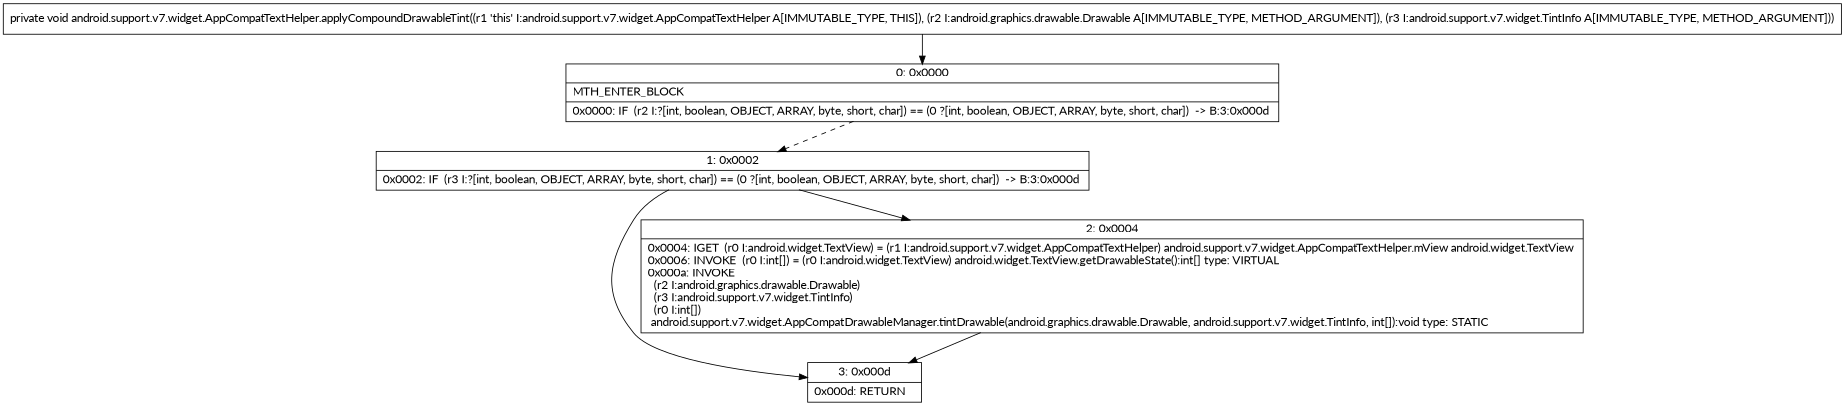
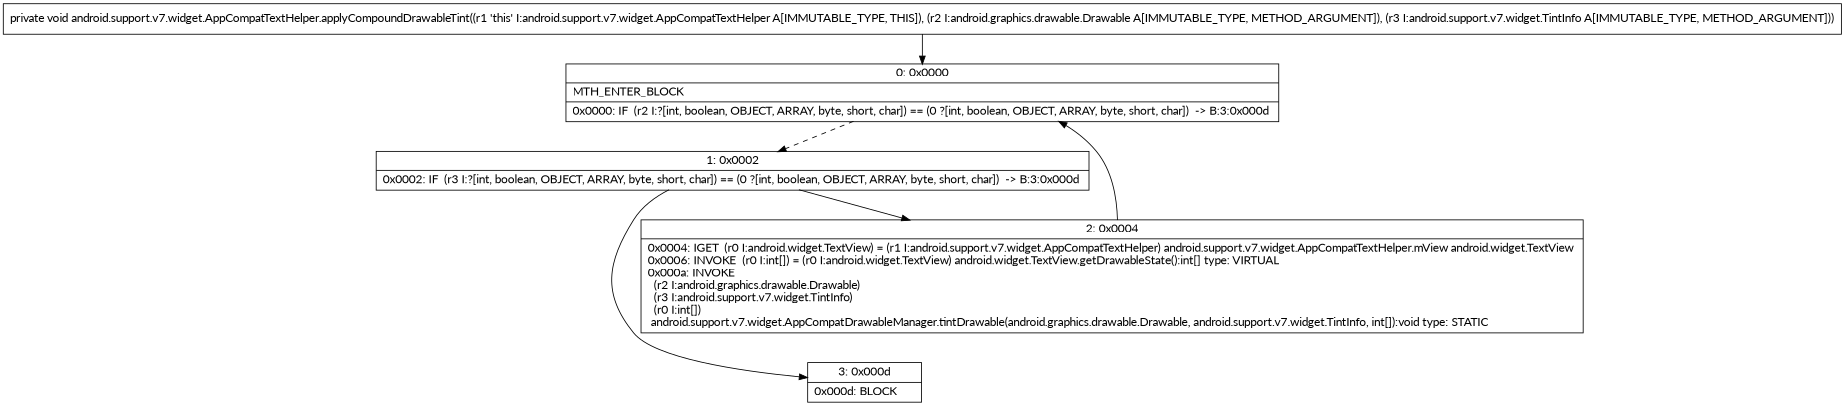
edge "2: 0x0004" -> "3: 0x000d": now "2: 0x0004" -> "0: 0x0000"
node "3: 0x000d": text "0x000d: RETURN" -> "0x000d: BLOCK"
